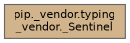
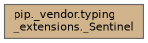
node "pip._vendor.typing _vendor._Sentinel": label "pip._vendor.typing _vendor._Sentinel" -> "pip._vendor.typing _extensions._Sentinel"
